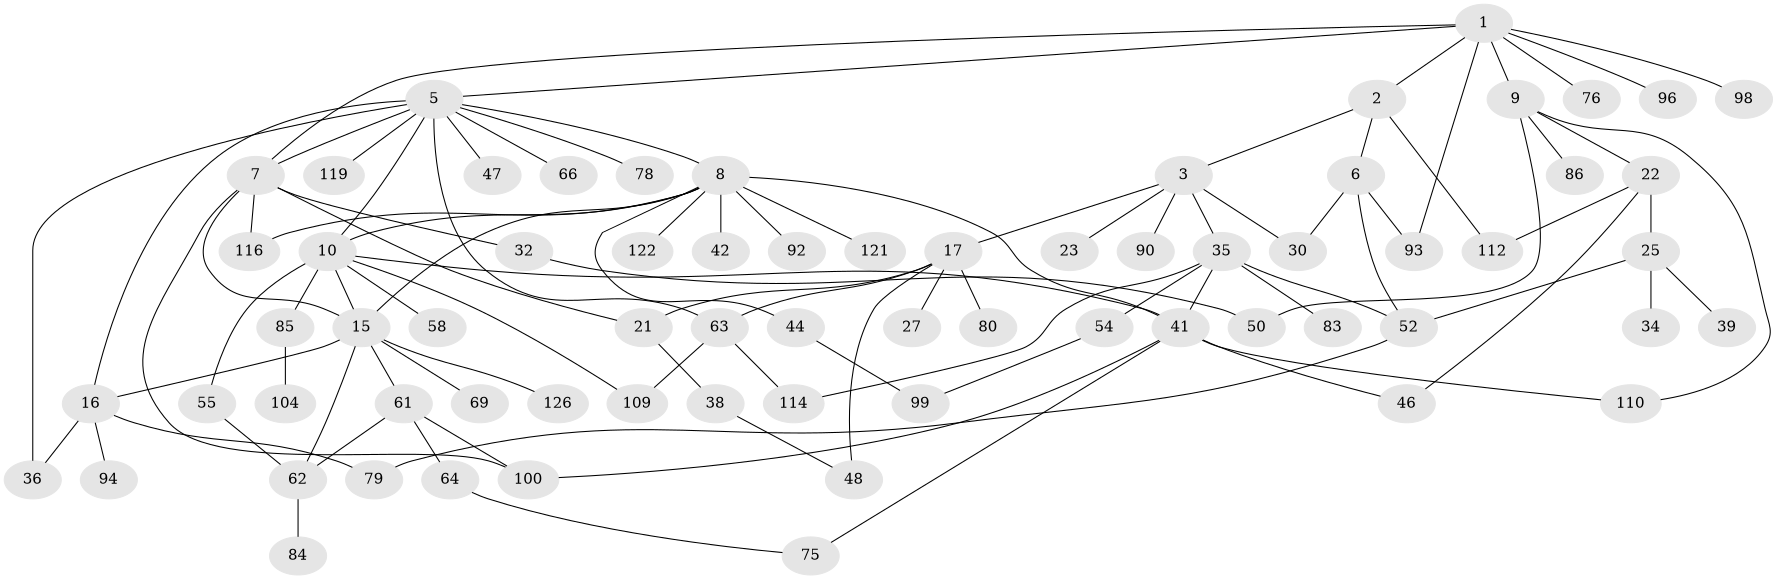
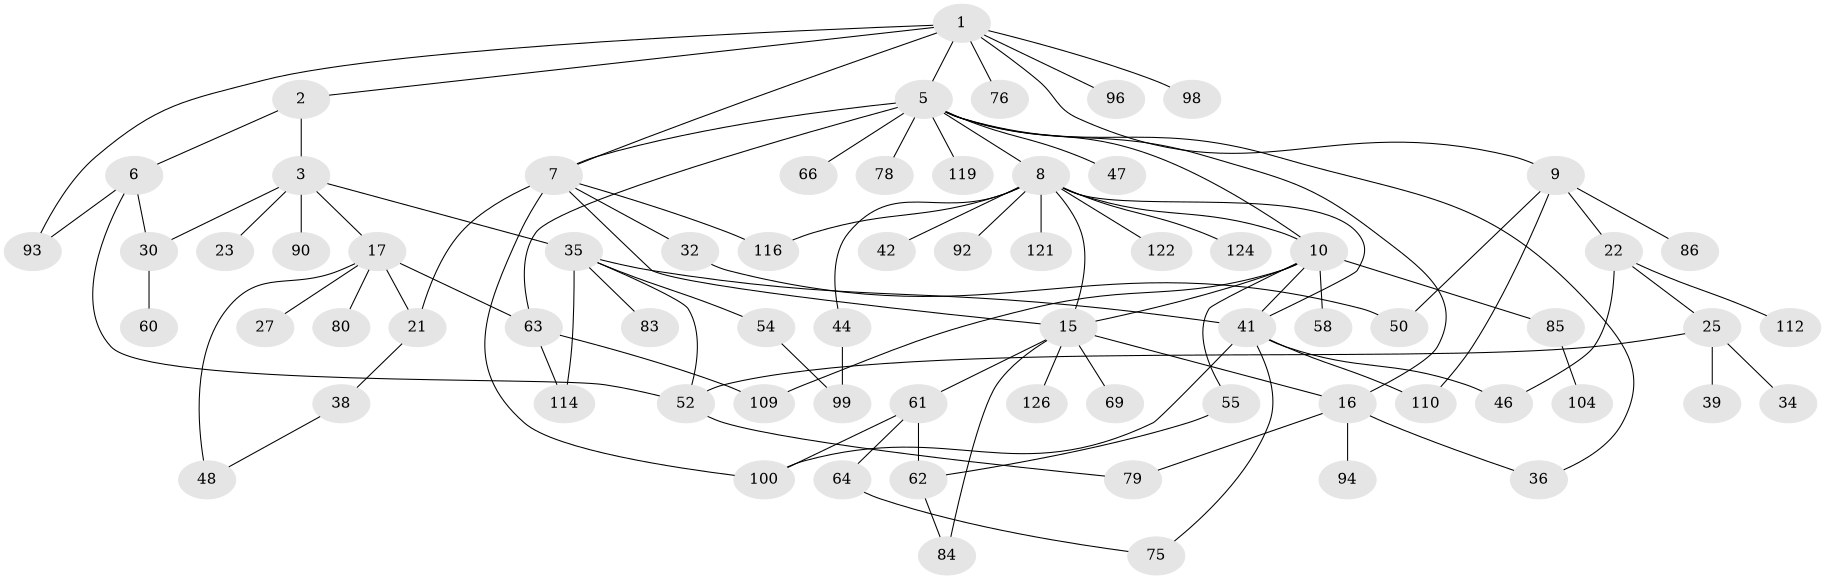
edge "2" -- "112": removed
node "124": added
node "60": added
edge "15" -- "62": now "15" -- "84"
